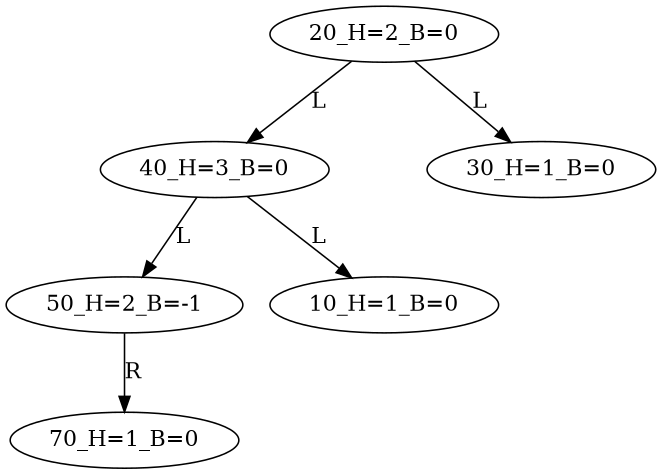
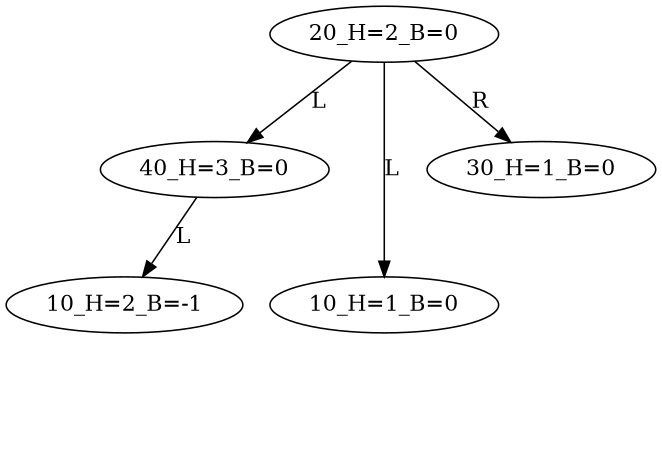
edge "20_H=2_B=0" -> "30_H=1_B=0": label "L" -> "R"
edge "40_H=3_B=0" -> "10_H=1_B=0": now "20_H=2_B=0" -> "10_H=1_B=0"
node "50_H=2_B=-1": label "50_H=2_B=-1" -> "10_H=2_B=-1"
node "70_H=1_B=0": removed
